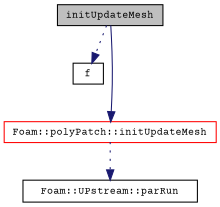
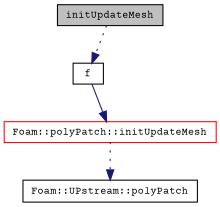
edge "initUpdateMesh" -> "Foam::polyPatch::initUpdateMesh": now "f" -> "Foam::polyPatch::initUpdateMesh"
node "Foam::UPstream::parRun": label "Foam::UPstream::parRun" -> "Foam::UPstream::polyPatch"
